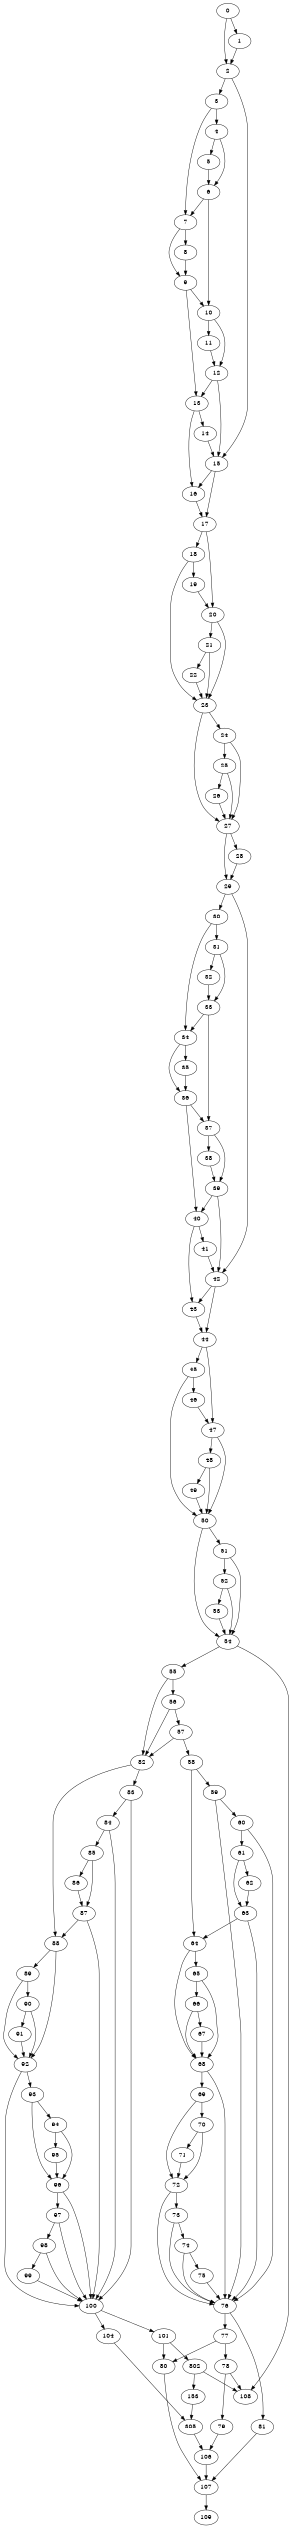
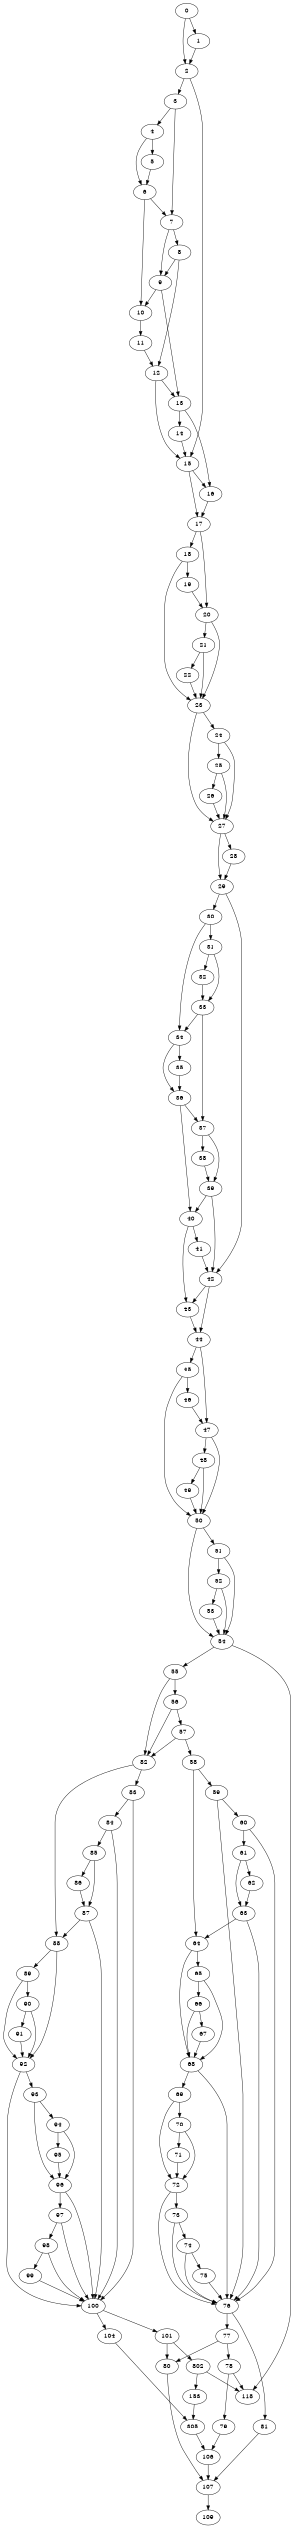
edge "10" -> "12": now "8" -> "12"
node "108": label "108" -> "118"
